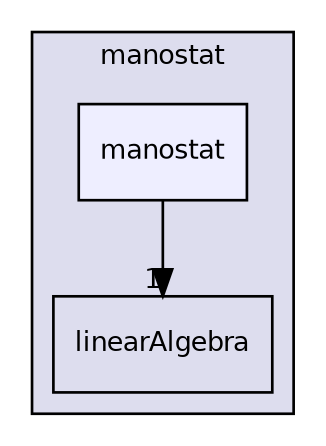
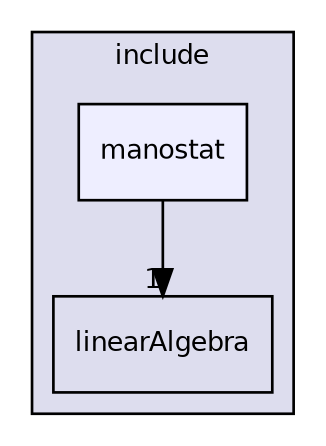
cluster "manostat": label "manostat" -> "include"
